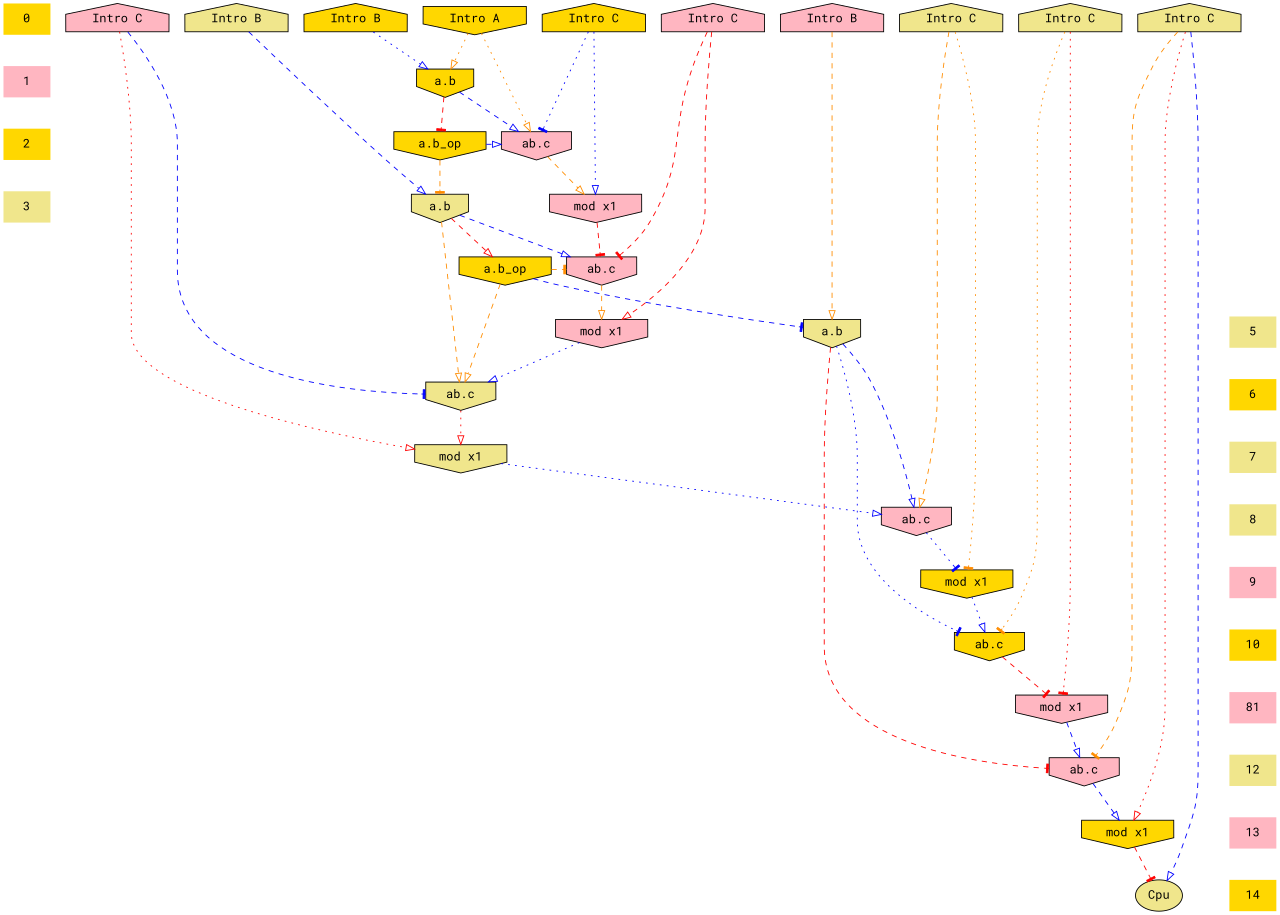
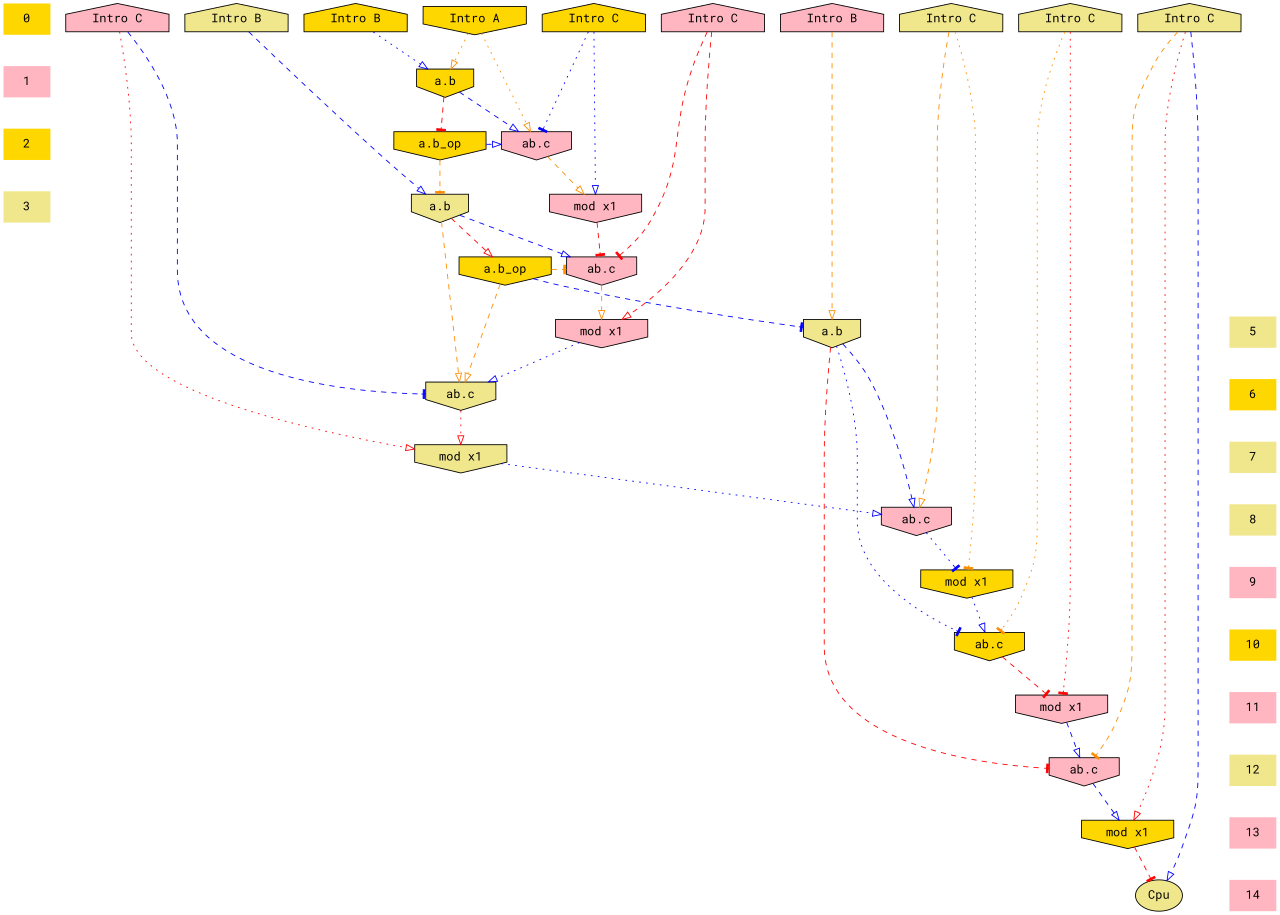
node "81": label "81" -> "11"
node "14": fillcolor gold -> lightpink
